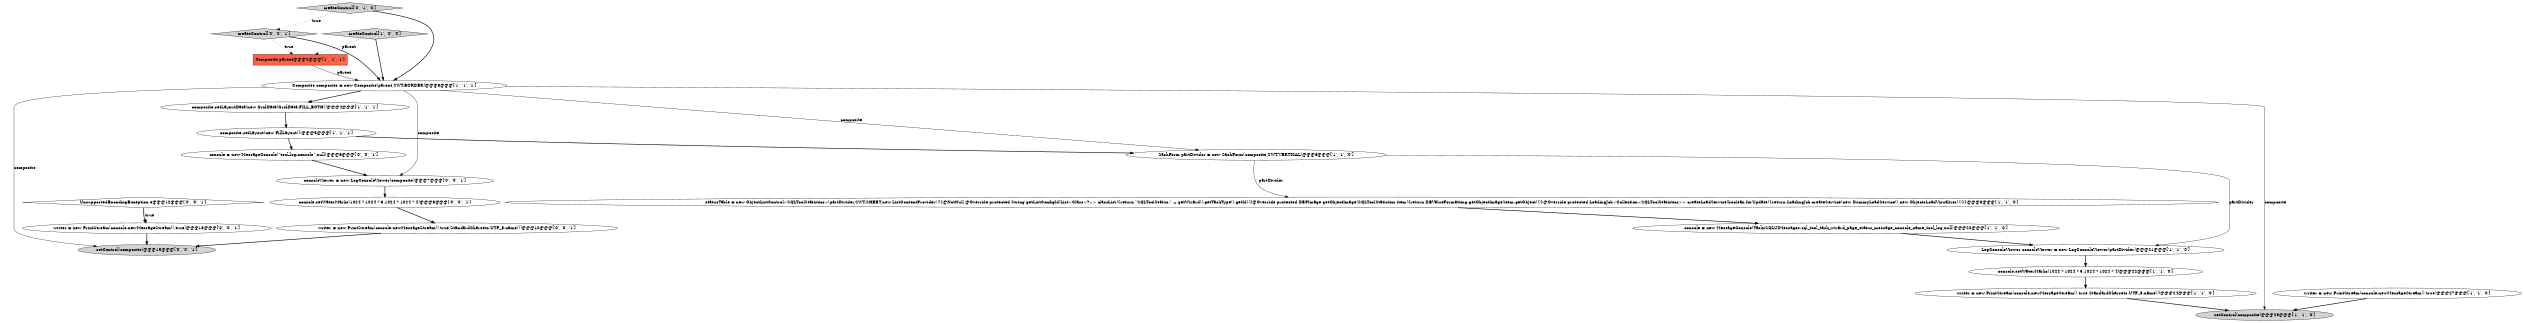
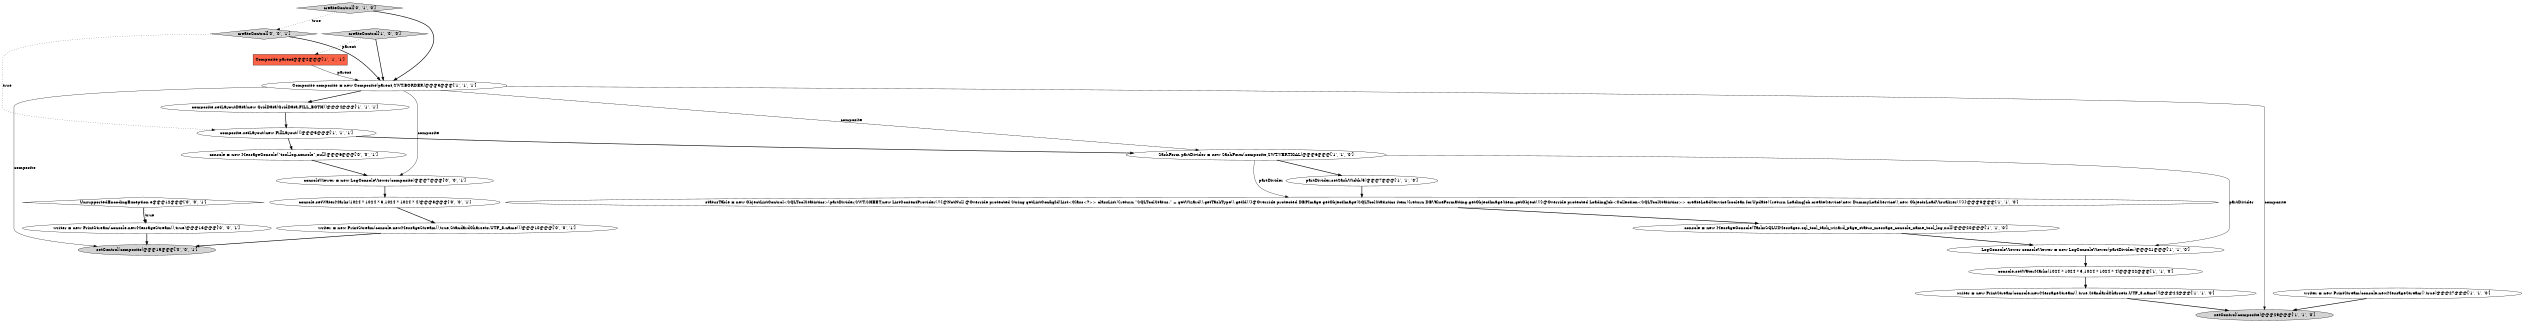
edge "createControl['0', '0', '1']" -> "Composite parent@@@2@@@['1', '1', '1']": now "createControl['0', '0', '1']" -> "composite.setLayout(new FillLayout())@@@5@@@['1', '1', '1']"
node "partDivider.setSashWidth(5)@@@7@@@['1', '1', '0']": added
